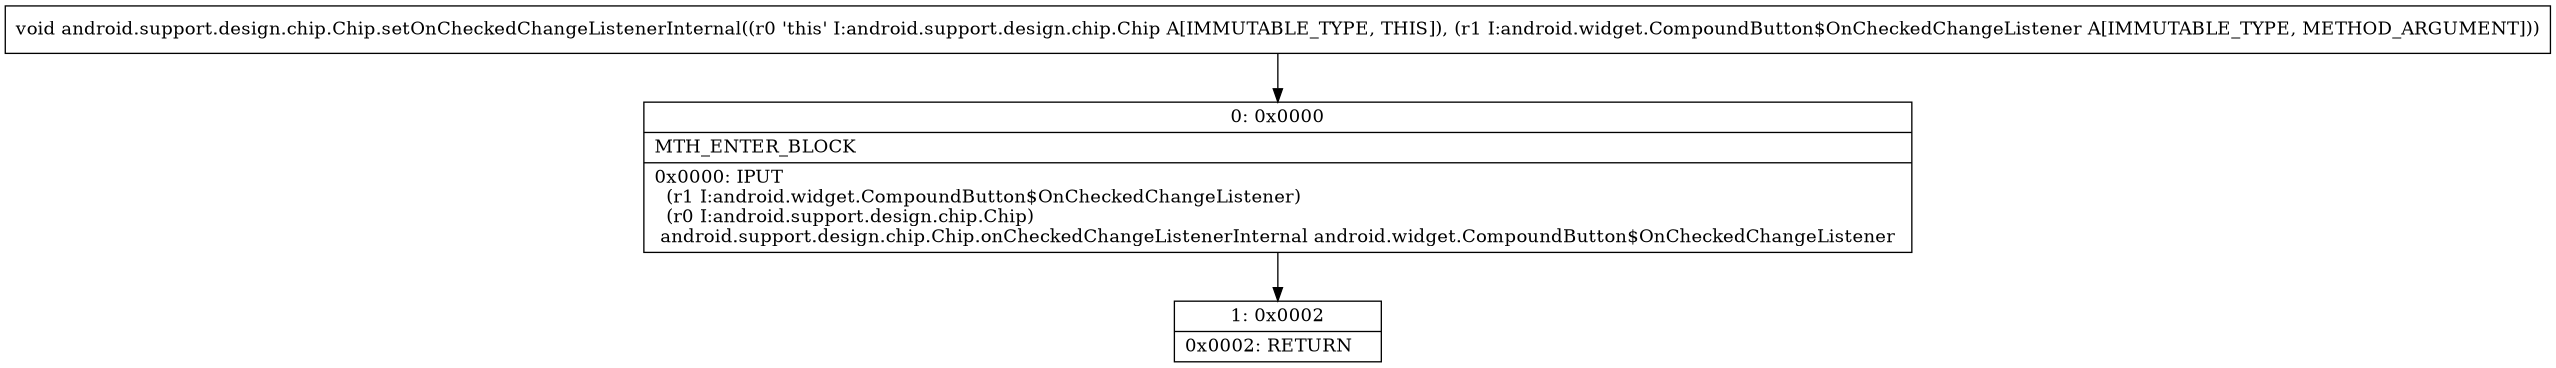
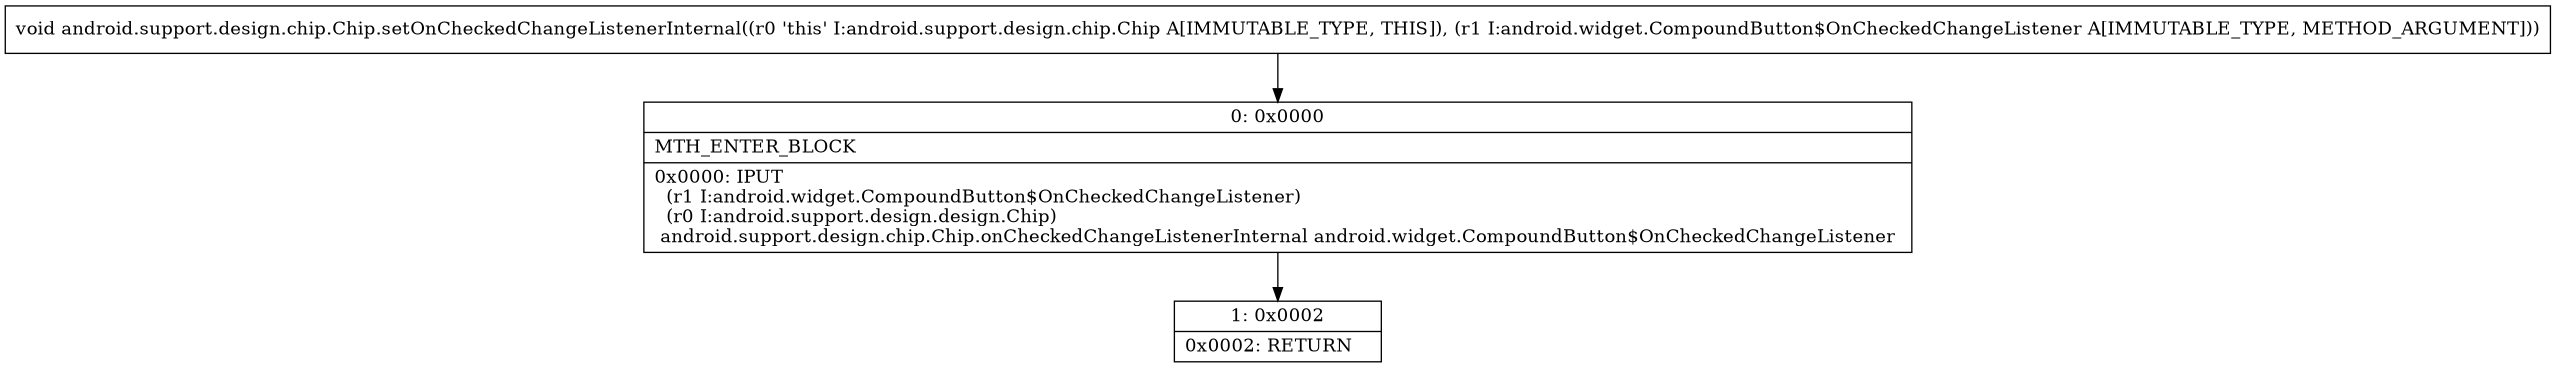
node "0: 0x0000": text "(r0 I:android.support.design.chip.Chip)" -> "(r0 I:android.support.design.design.Chip)"
